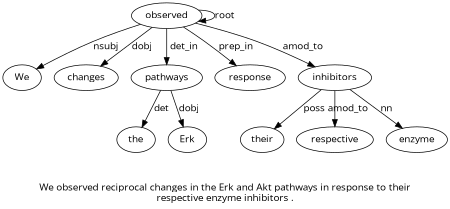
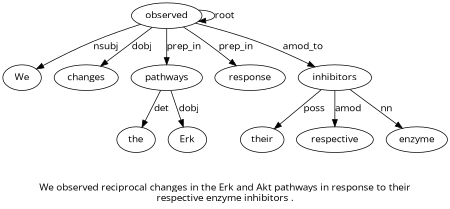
edge "observed" -> "pathways": label "det_in" -> "prep_in"
edge "inhibitors" -> "respective": label "amod_to" -> "amod"
